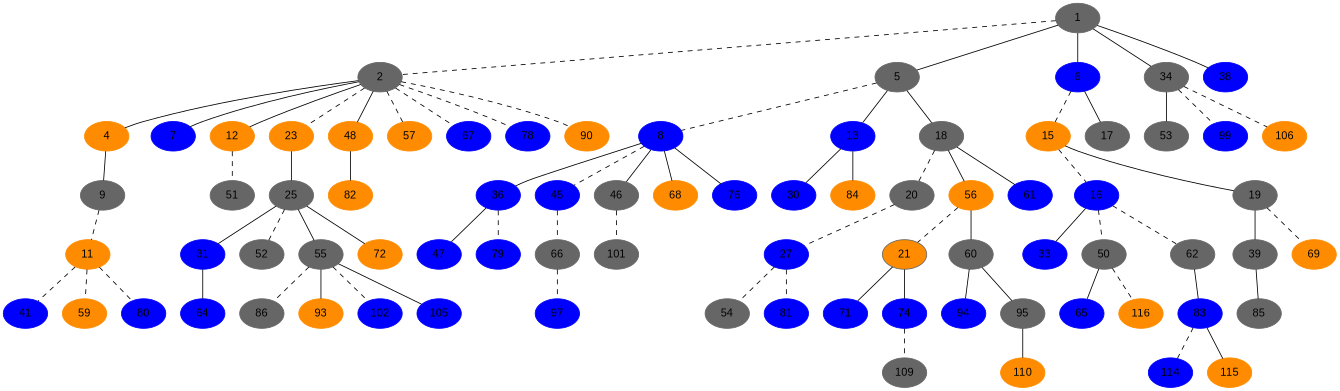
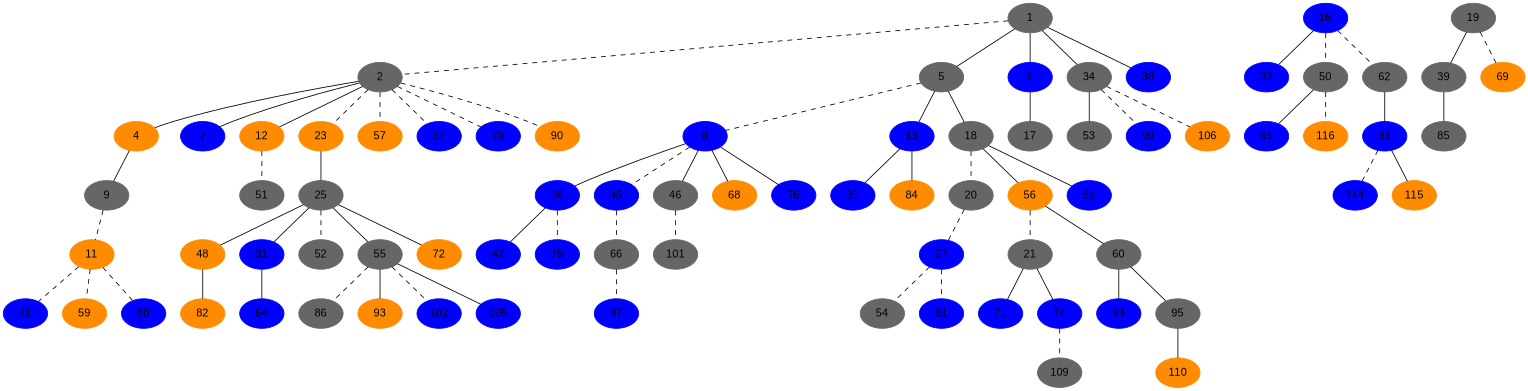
edge "2" -- "48": now "25" -- "48"
node "15": removed
node "21": fillcolor darkorange -> gray40
